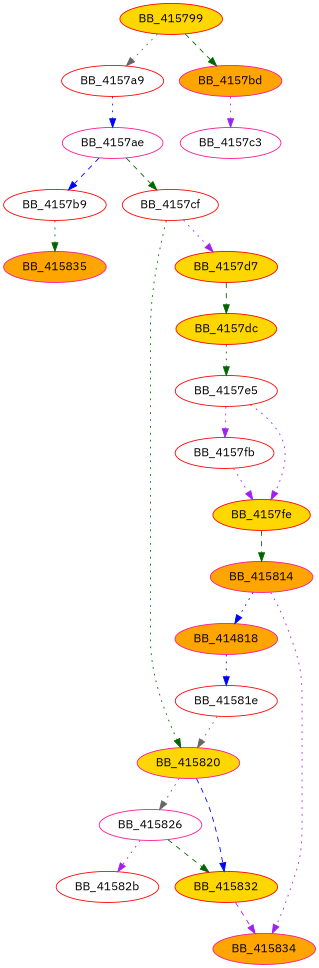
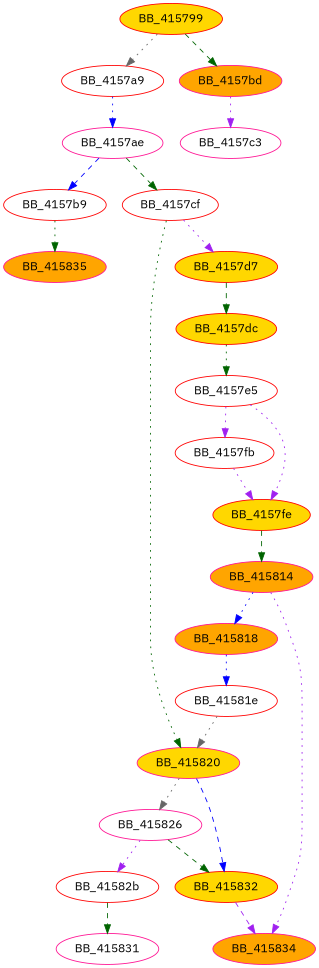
node "BB_414818": label "BB_414818" -> "BB_415818"
node "BB_415831": added
